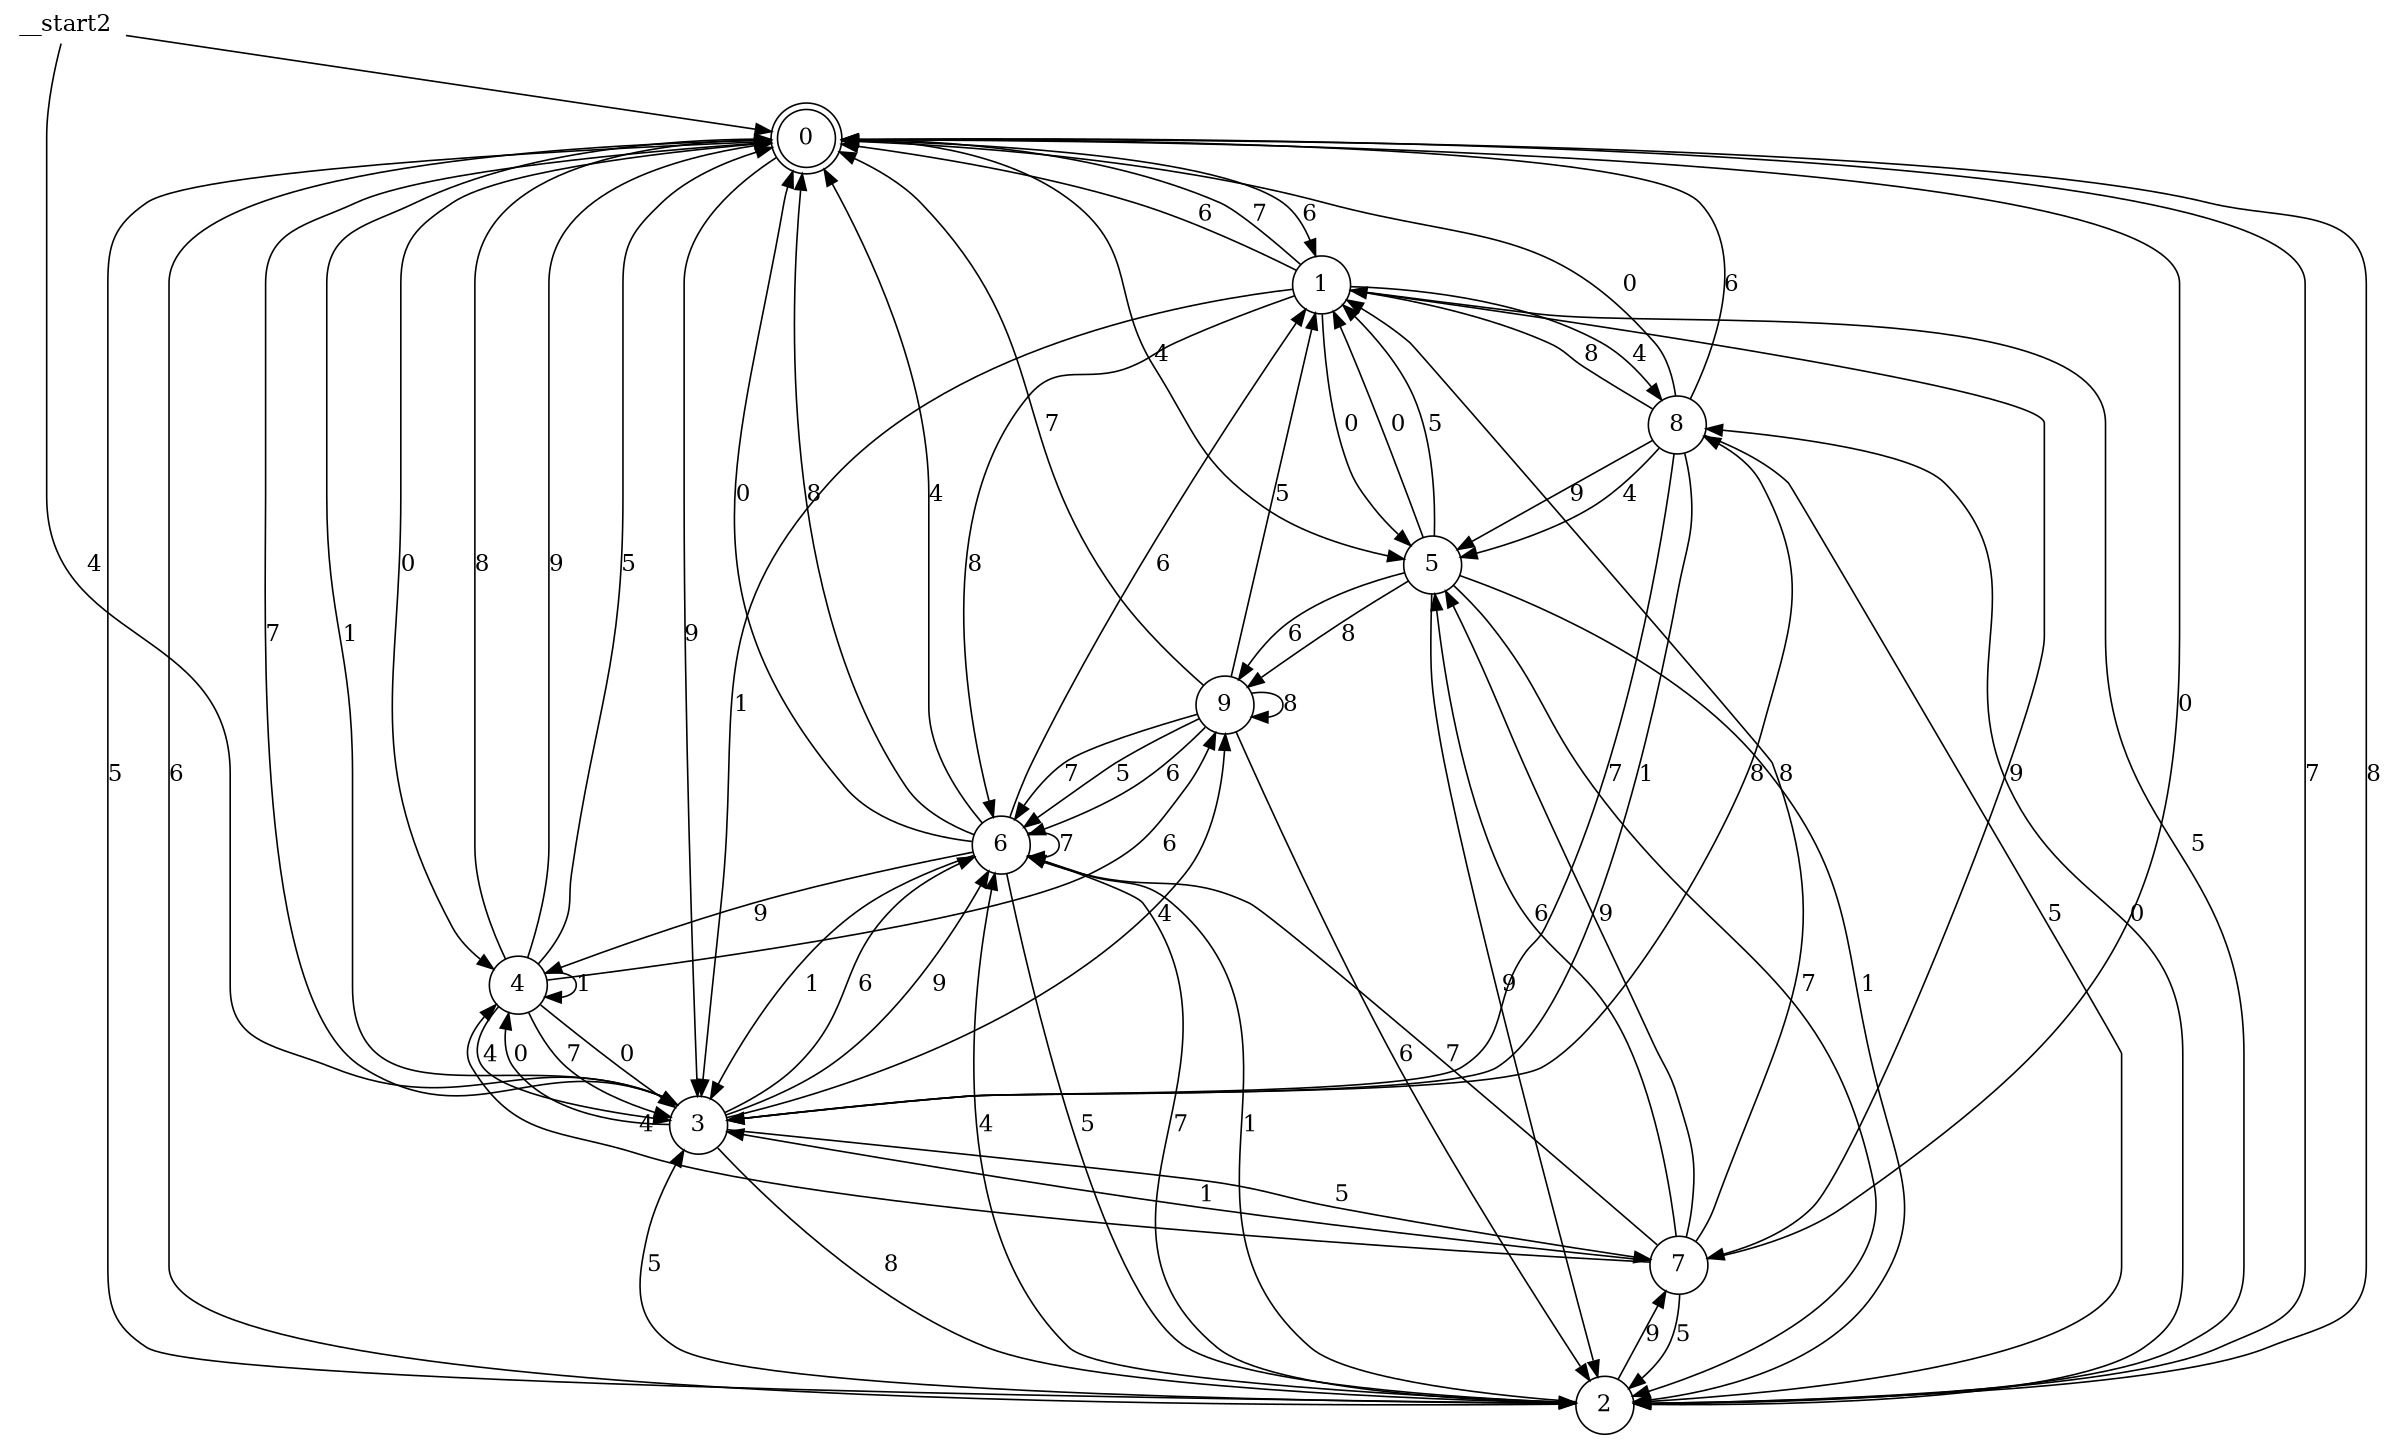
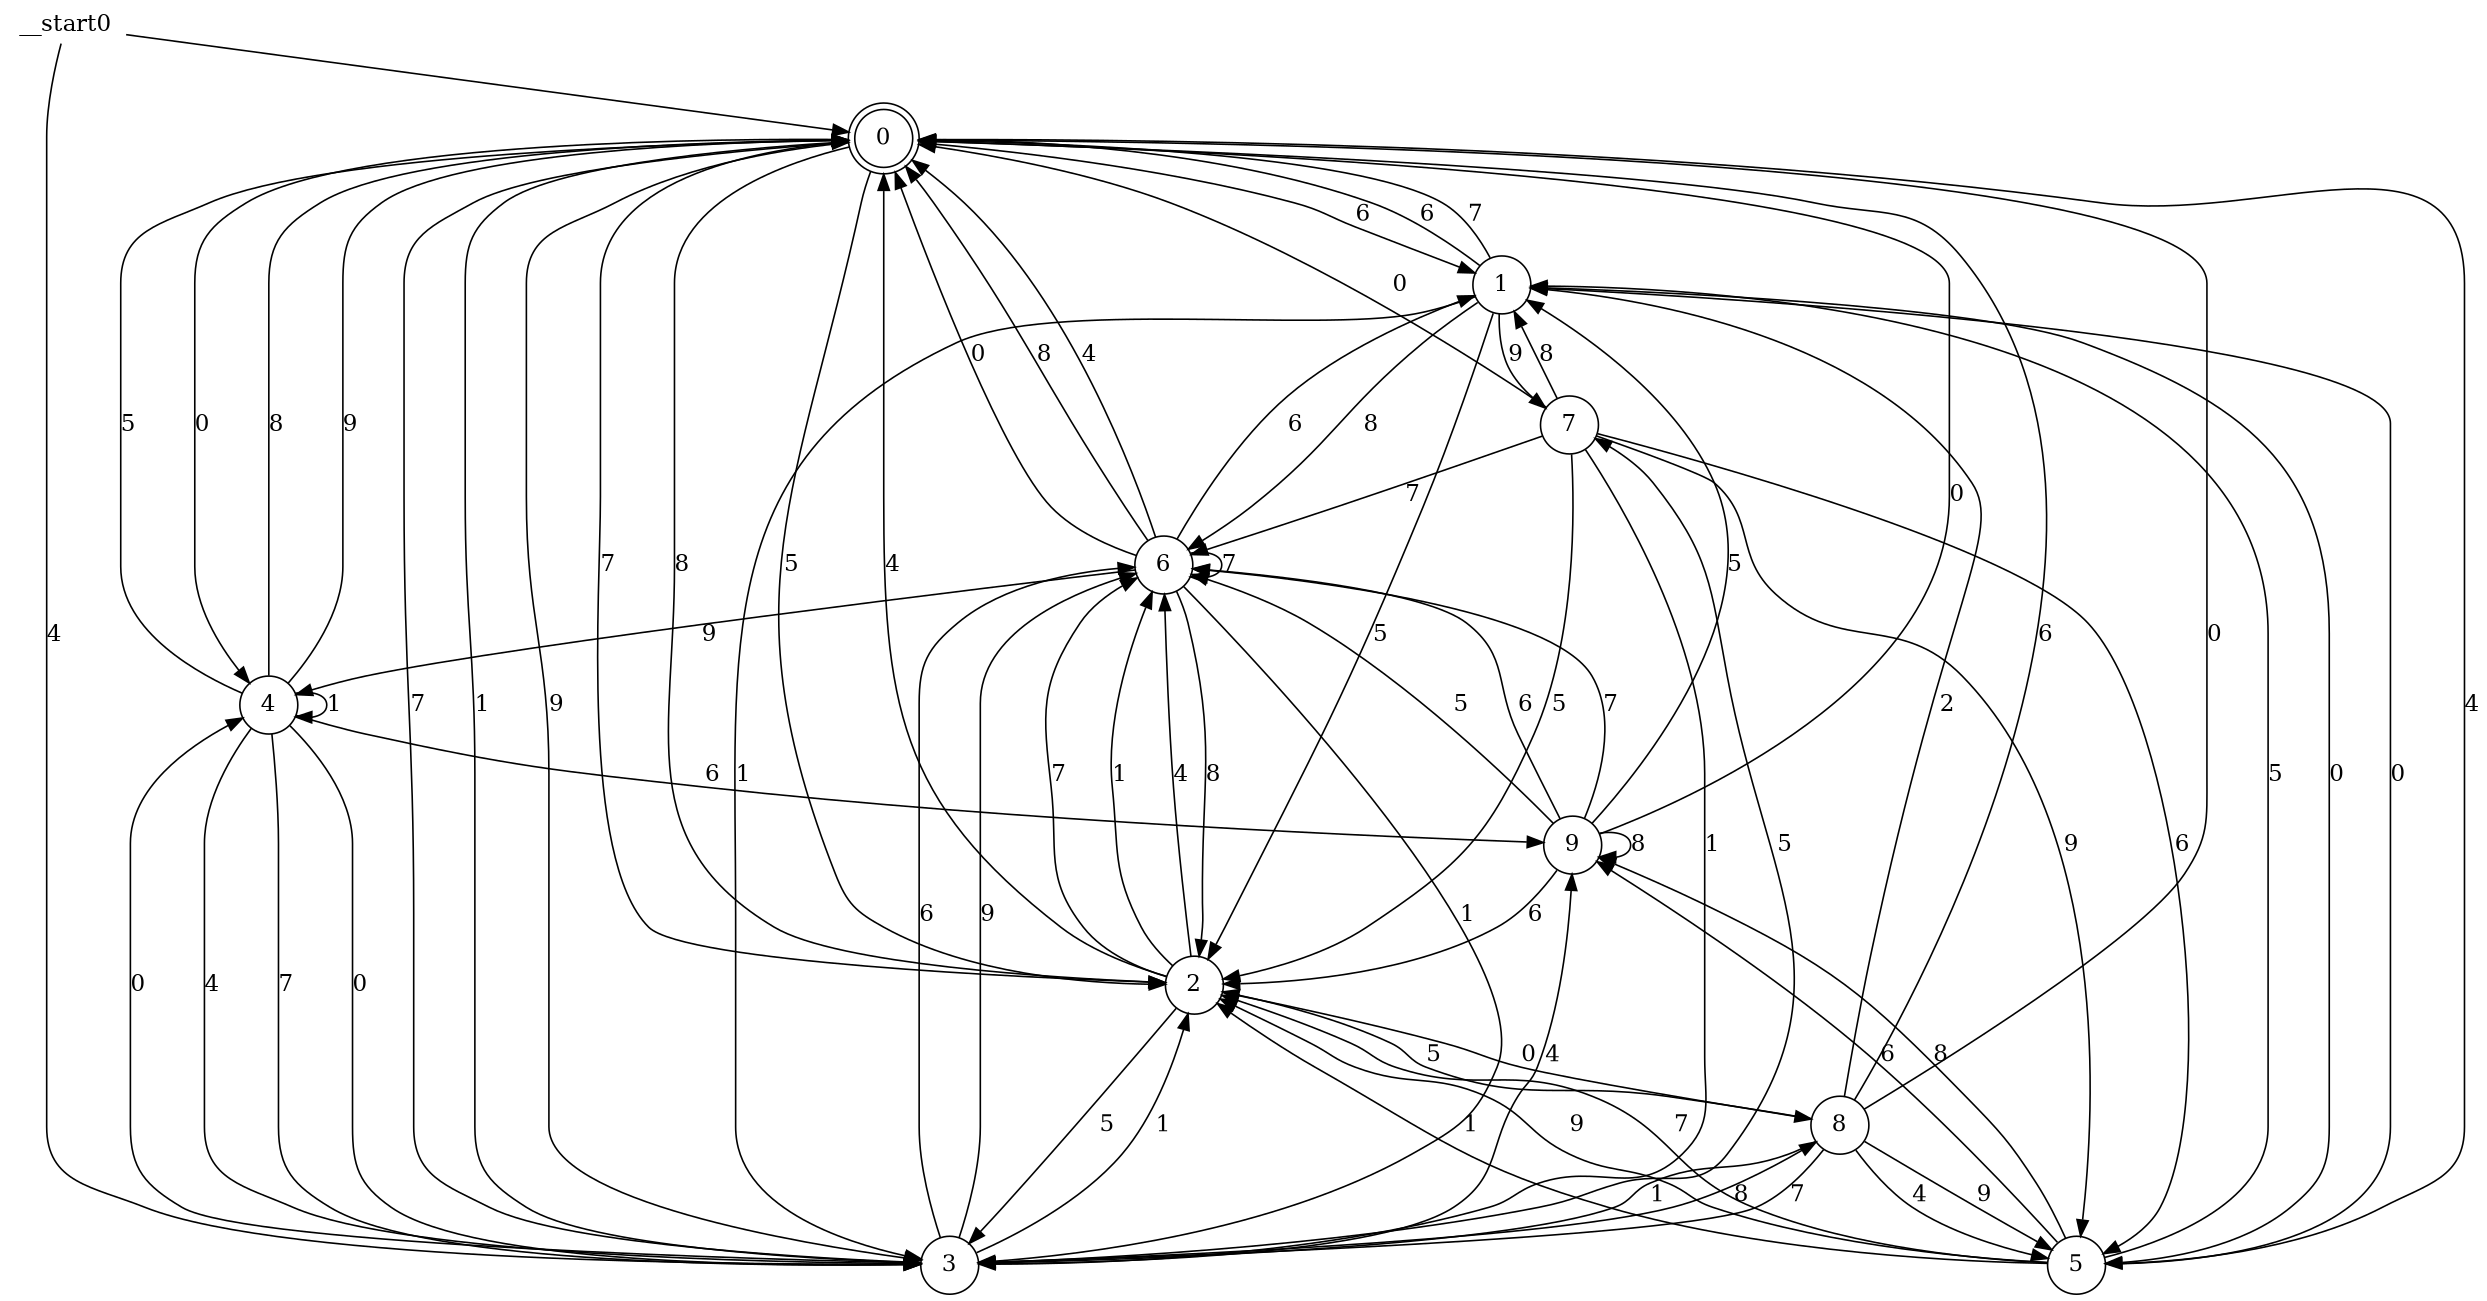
node "__start2": label "__start2" -> "__start0"
edge "1" -> "8": removed, label "4"
edge "8" -> "1": label "8" -> "2"
edge "9" -> "0": label "7" -> "0"
edge "2" -> "0": label "6" -> "4"
edge "6" -> "2": label "5" -> "8"
edge "7" -> "4": removed, label "4"
edge "3" -> "2": label "8" -> "1"
edge "2" -> "7": removed, label "9"
